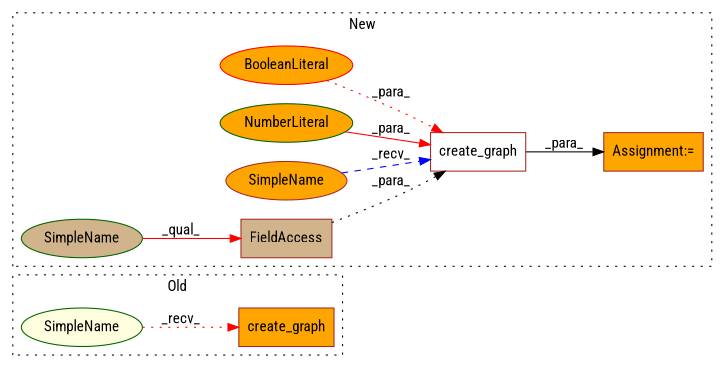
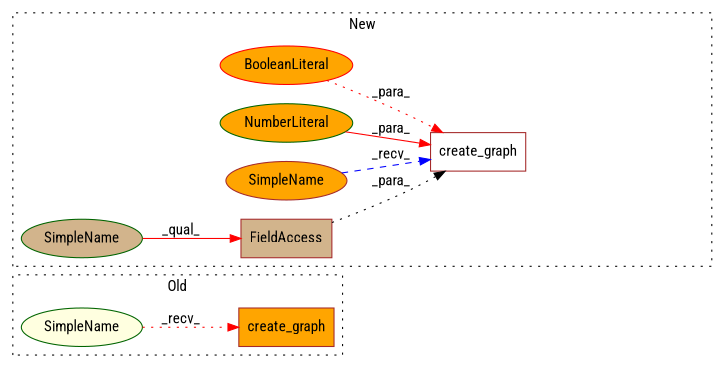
node "Assignment:=": removed
